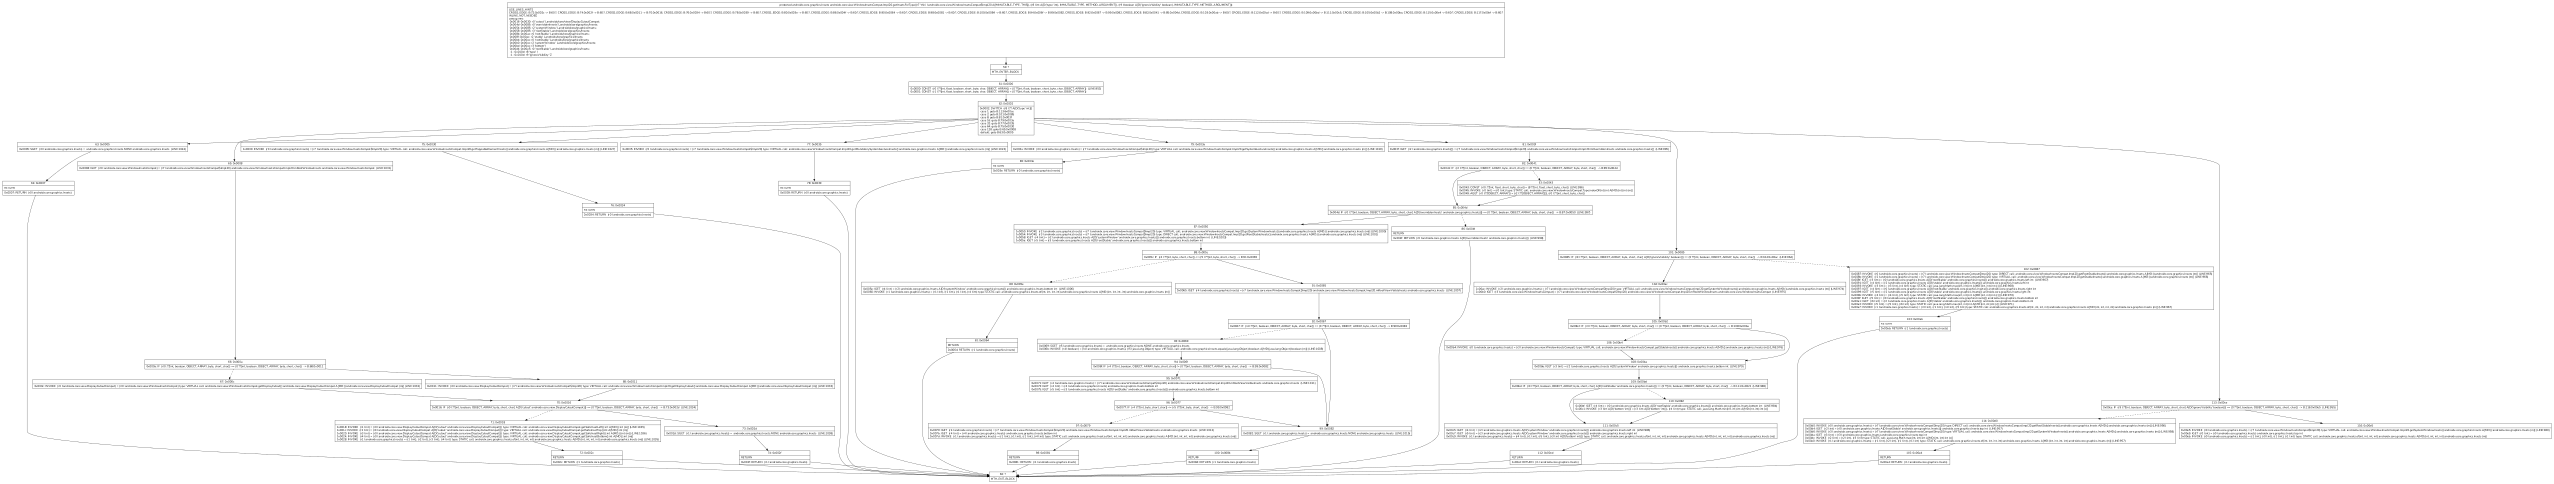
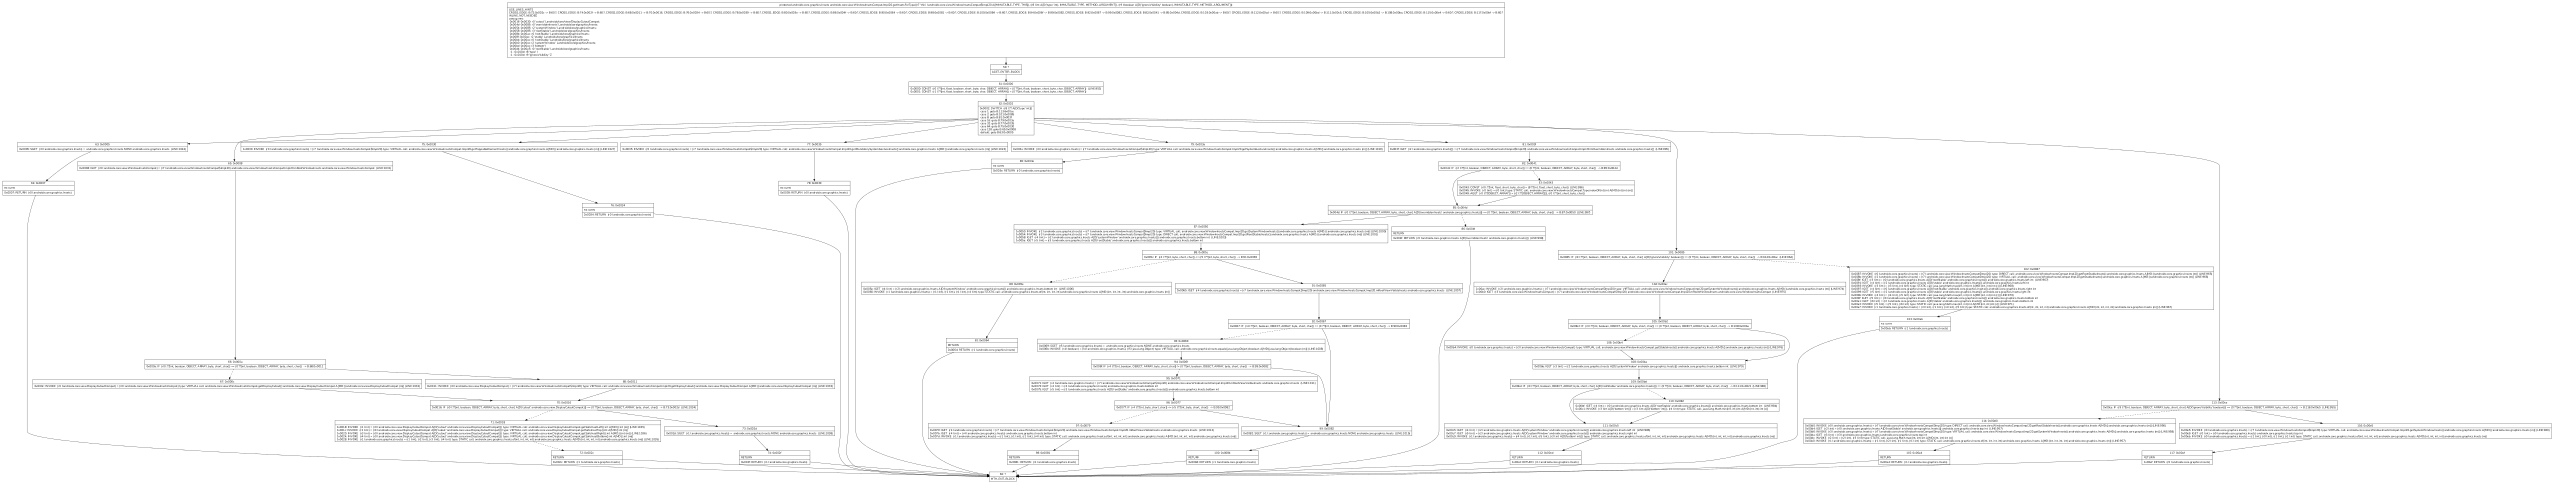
node "59: ?": text "MTH_ENTER_BLOCK" -> "AGET_ENTER_BLOCK"
edge "71: 0x0018" -> "72: 0x002c": style solid -> dashed
node "117: 0x00ef": added
